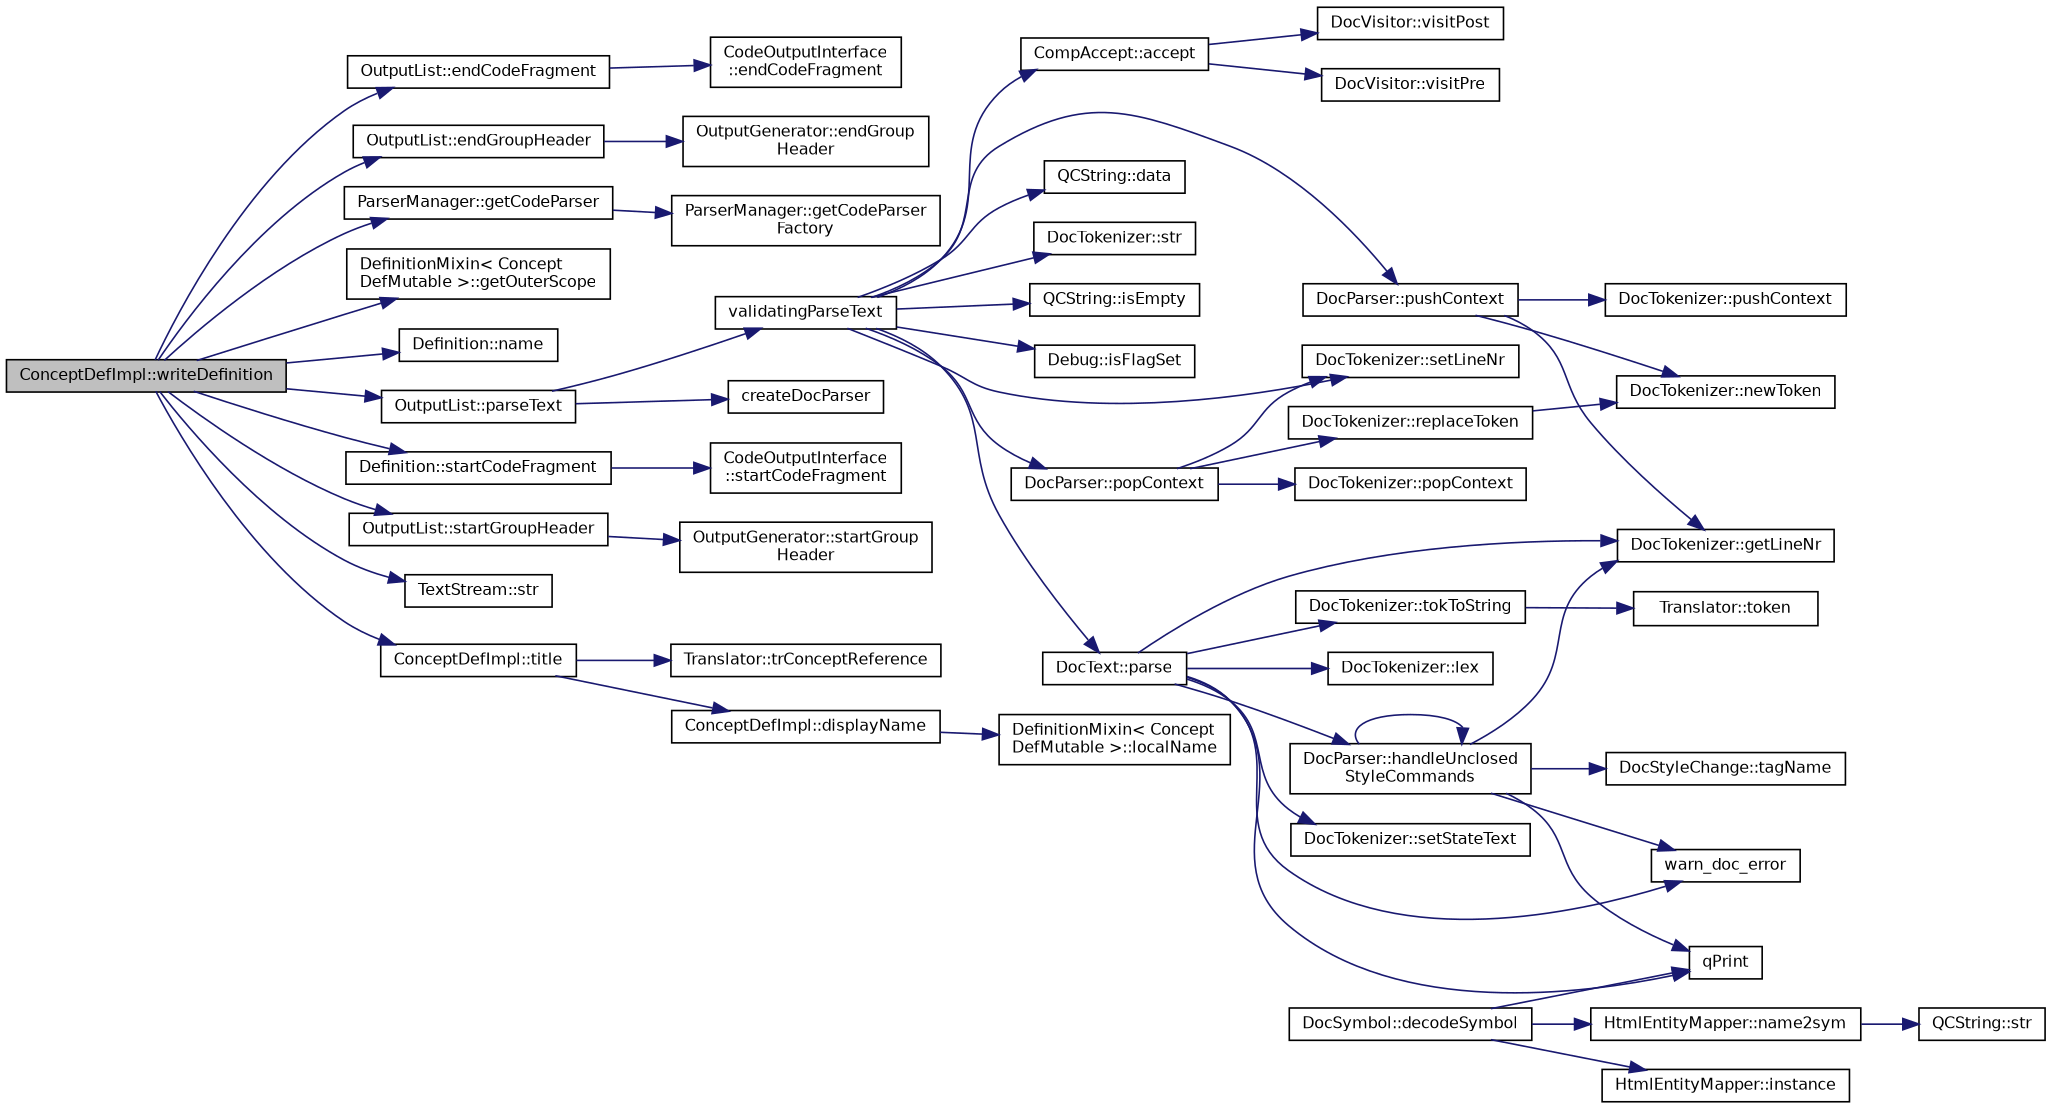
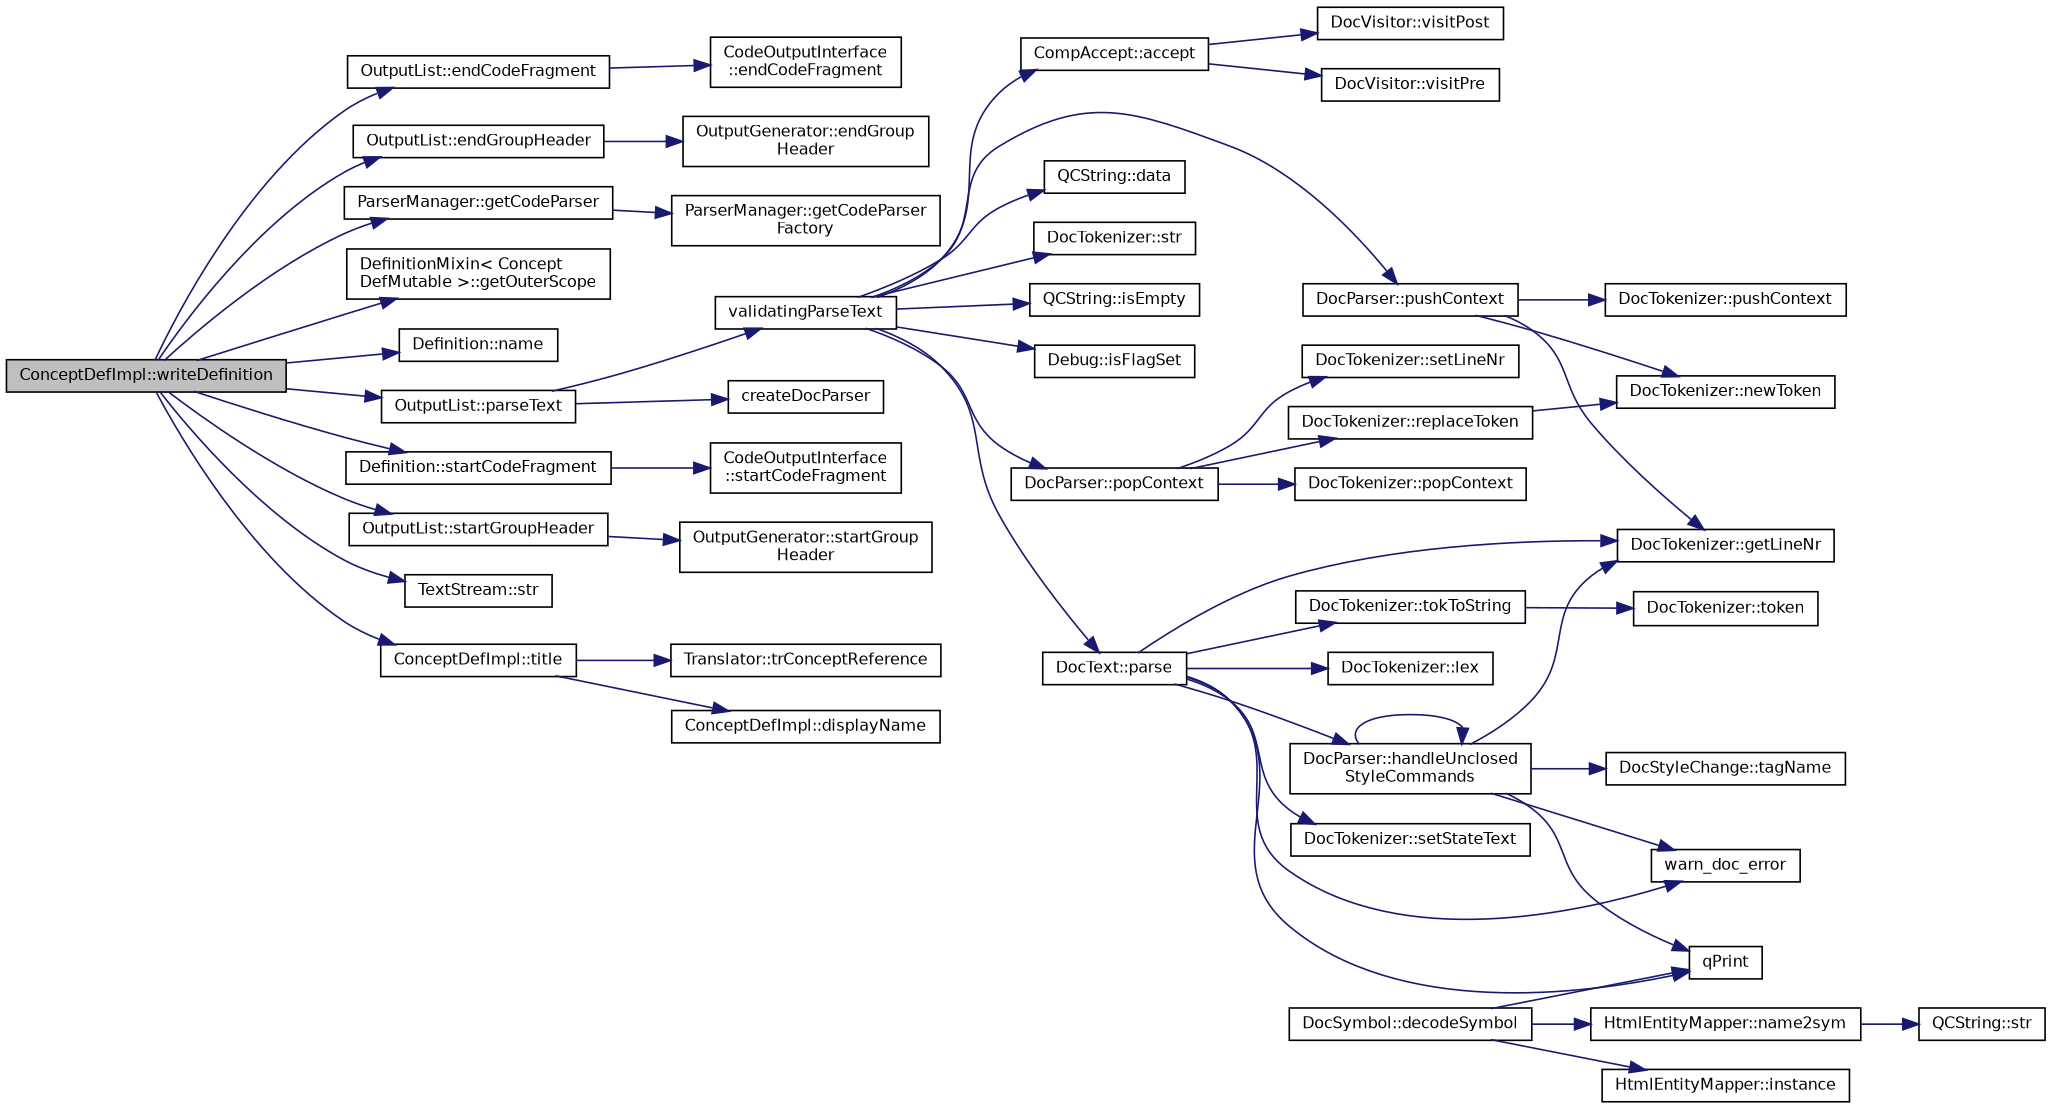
edge "validatingParseText" -> "DocTokenizer::setLineNr": removed
node "Translator::token": label "Translator::token" -> "DocTokenizer::token"
node "DefinitionMixin< Concept DefMutable >::localName": removed
